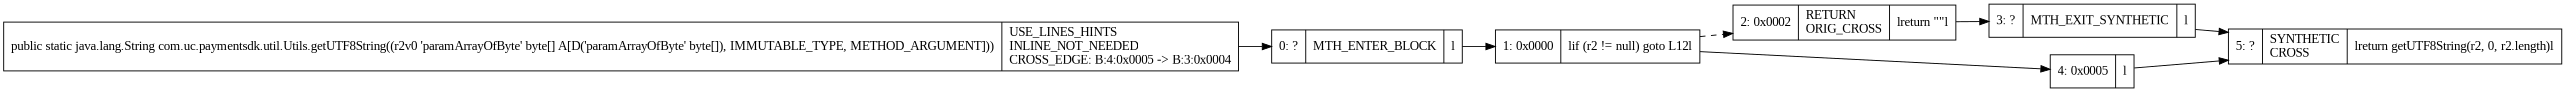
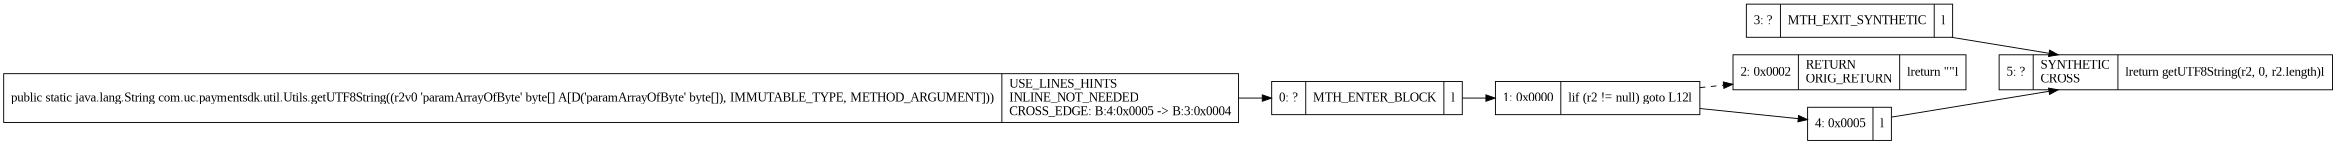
edge "2: 0x0002" -> "3: ?": removed
node "2: 0x0002": text "ORIG_CROSS" -> "ORIG_RETURN"
